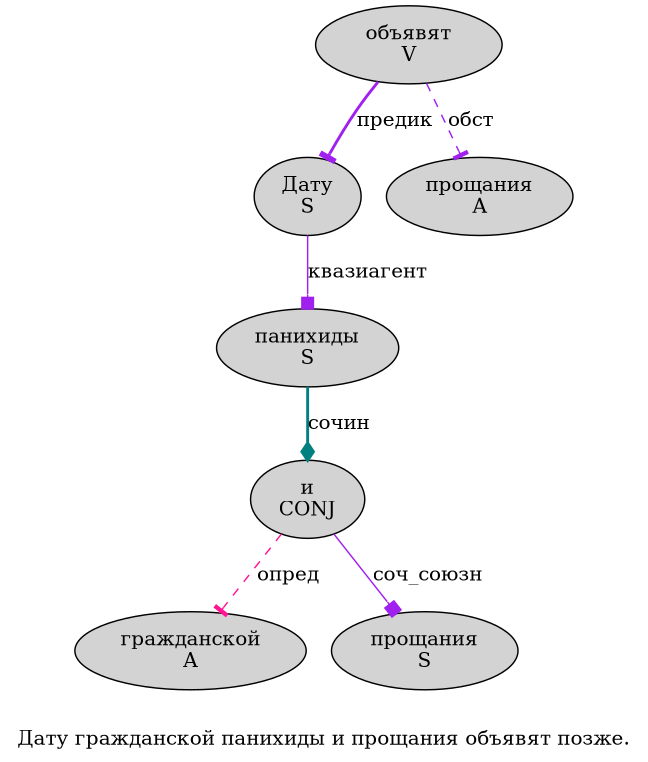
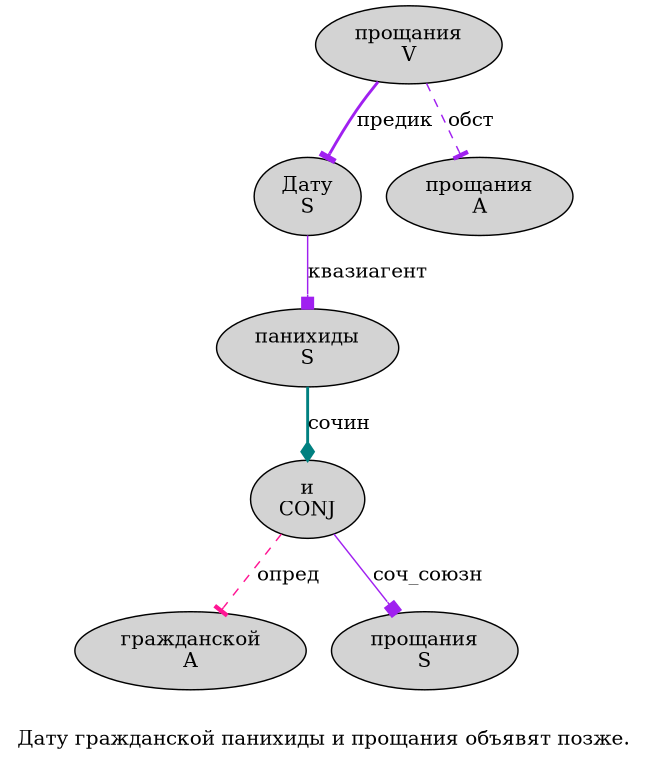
node "объявят V": label "объявят V" -> "прощания V"
